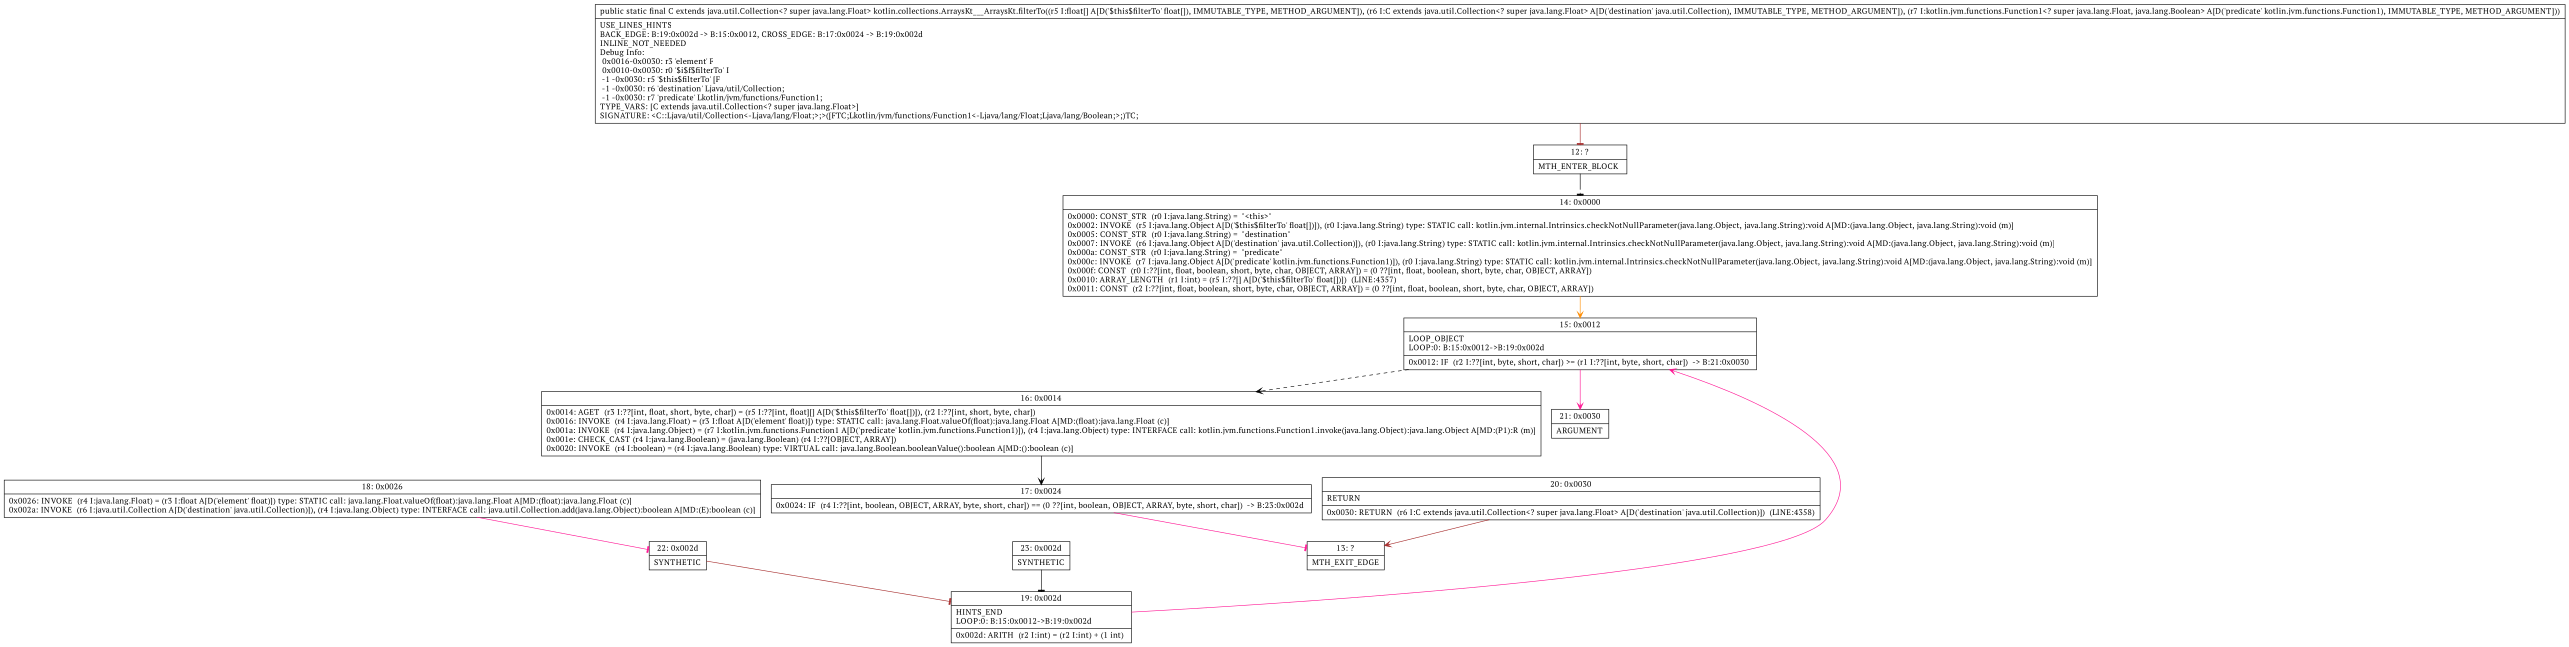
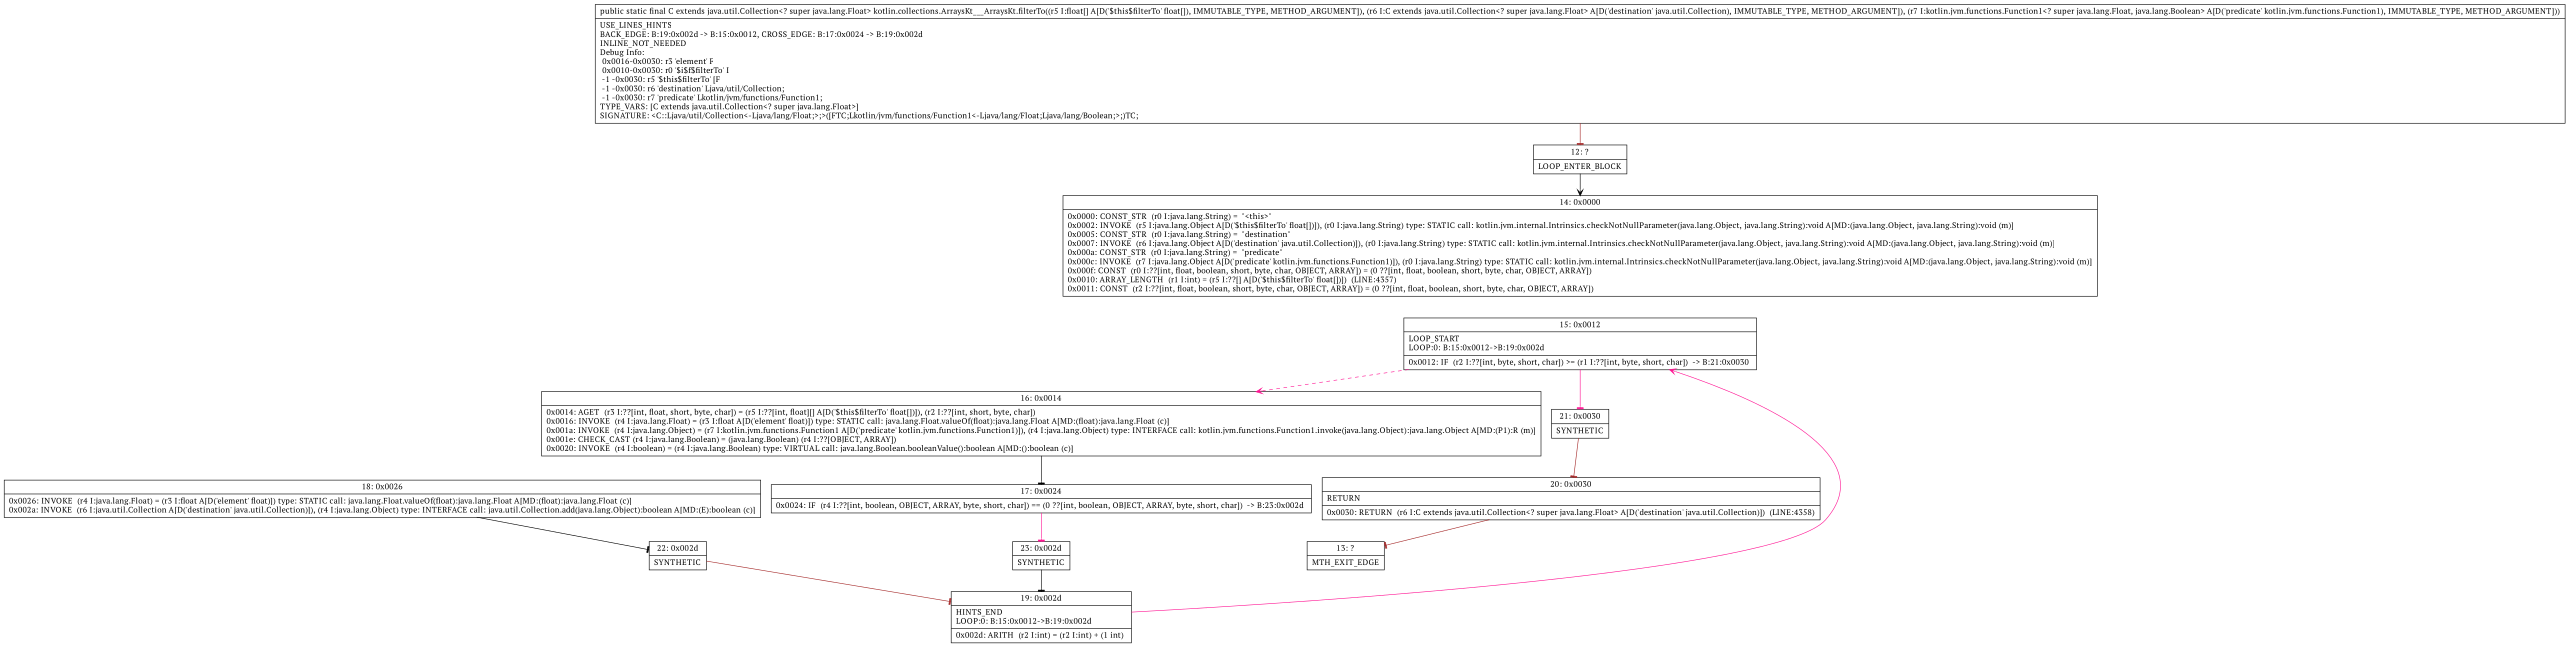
node "12: ?": text "MTH_ENTER_BLOCK" -> "LOOP_ENTER_BLOCK"
edge "12: ?" -> "14: 0x0000": arrowhead tee -> vee
edge "14: 0x0000" -> "15: 0x0012": removed
node "15: 0x0012": text "LOOP_OBJECT" -> "LOOP_START"
edge "15: 0x0012" -> "16: 0x0014": color black -> deeppink
edge "15: 0x0012" -> "21: 0x0030": arrowhead vee -> tee
node "21: 0x0030": text "ARGUMENT" -> "SYNTHETIC"
edge "21: 0x0030" -> "20: 0x0030": added
edge "16: 0x0014" -> "17: 0x0024": arrowhead vee -> tee
edge "17: 0x0024" -> "13: ?": now "17: 0x0024" -> "23: 0x002d"
edge "20: 0x0030" -> "13: ?": arrowhead vee -> tee
edge "18: 0x0026" -> "22: 0x002d": color deeppink -> black
